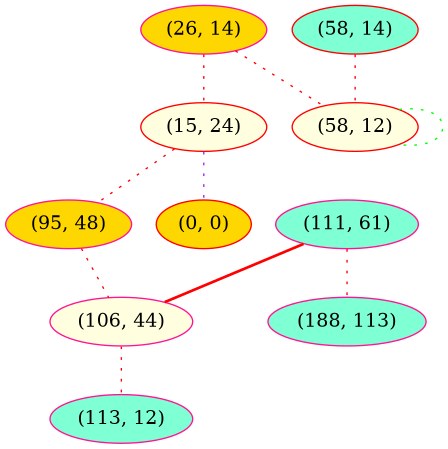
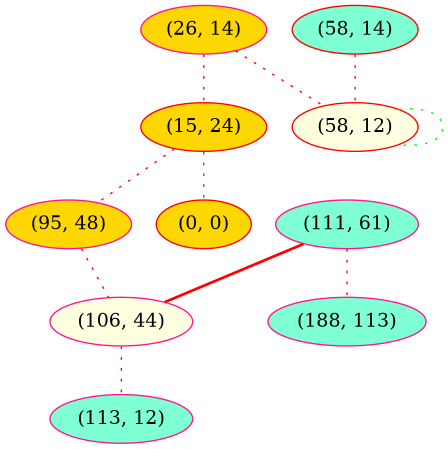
node "(15, 24)": fillcolor lightyellow -> gold
